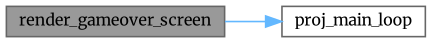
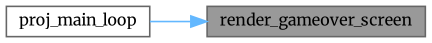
edge "render_gameover_screen" -> "proj_main_loop": reversed
